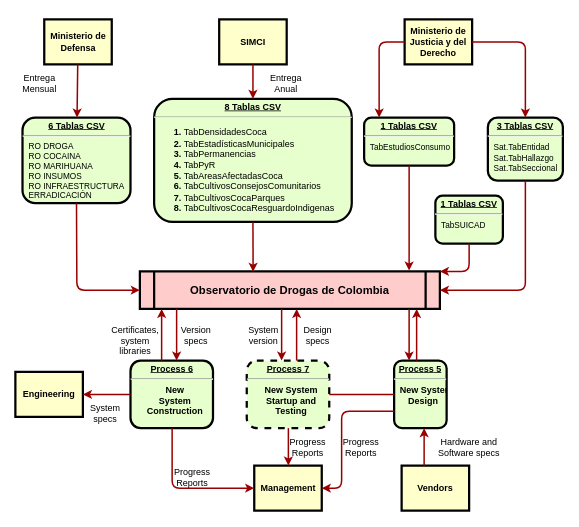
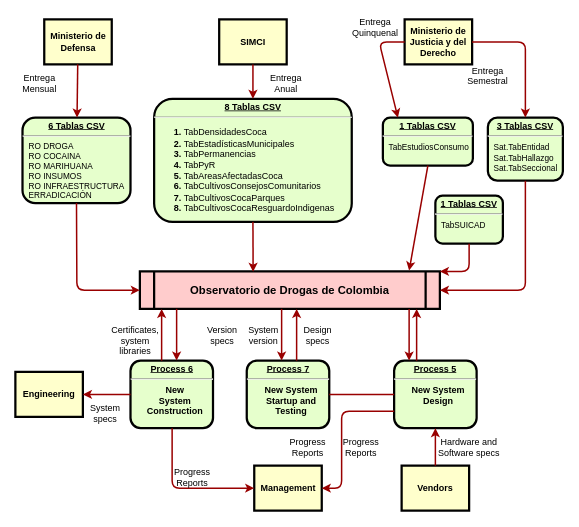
node "Entrega Quinquenal": added
node "Entrega Semestral": added
node "1 Tablas CSV TabEstudiosConsumo": moved (409, 141) -> (428, 141)
node "Version specs": moved (196, 331) -> (222, 331)
node "Process 7 New System Startup and Testing": style dashed -> solid
node "Process 5 New System Design": size 53x68 -> 83x68
edge "Process 7 New System Startup and Testing" -> "Management": removed
